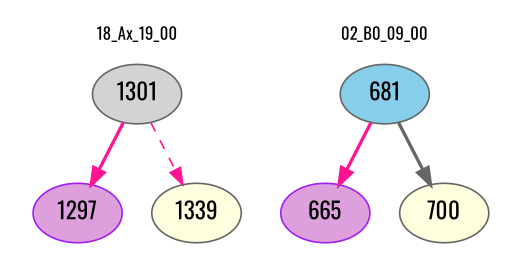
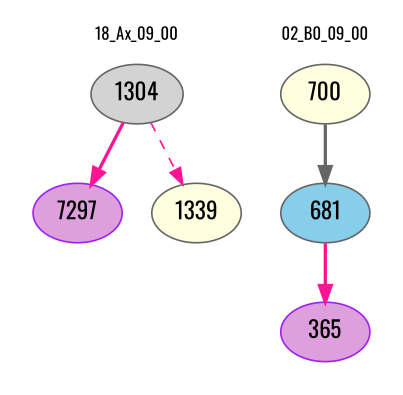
cluster "18_Ax_19_00": label "18_Ax_19_00" -> "18_Ax_09_00"
node "1301": label "1301" -> "1304"
edge "681" -> "700": reversed
node "1297": label "1297" -> "7297"
node "665": label "665" -> "365"
